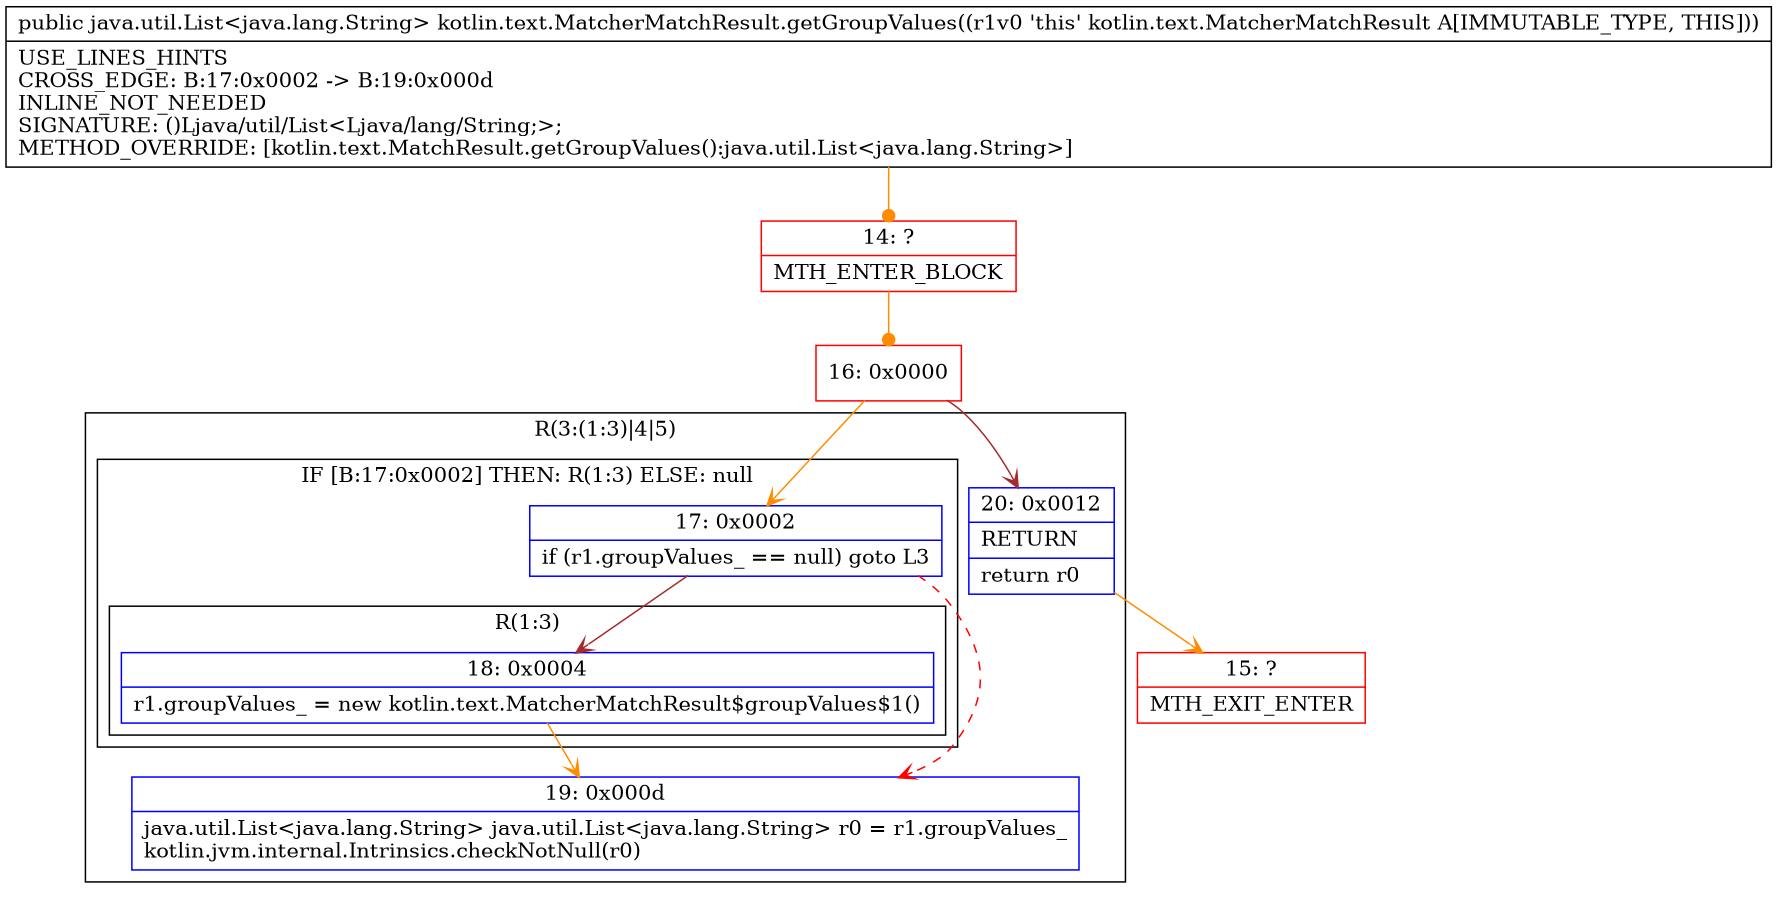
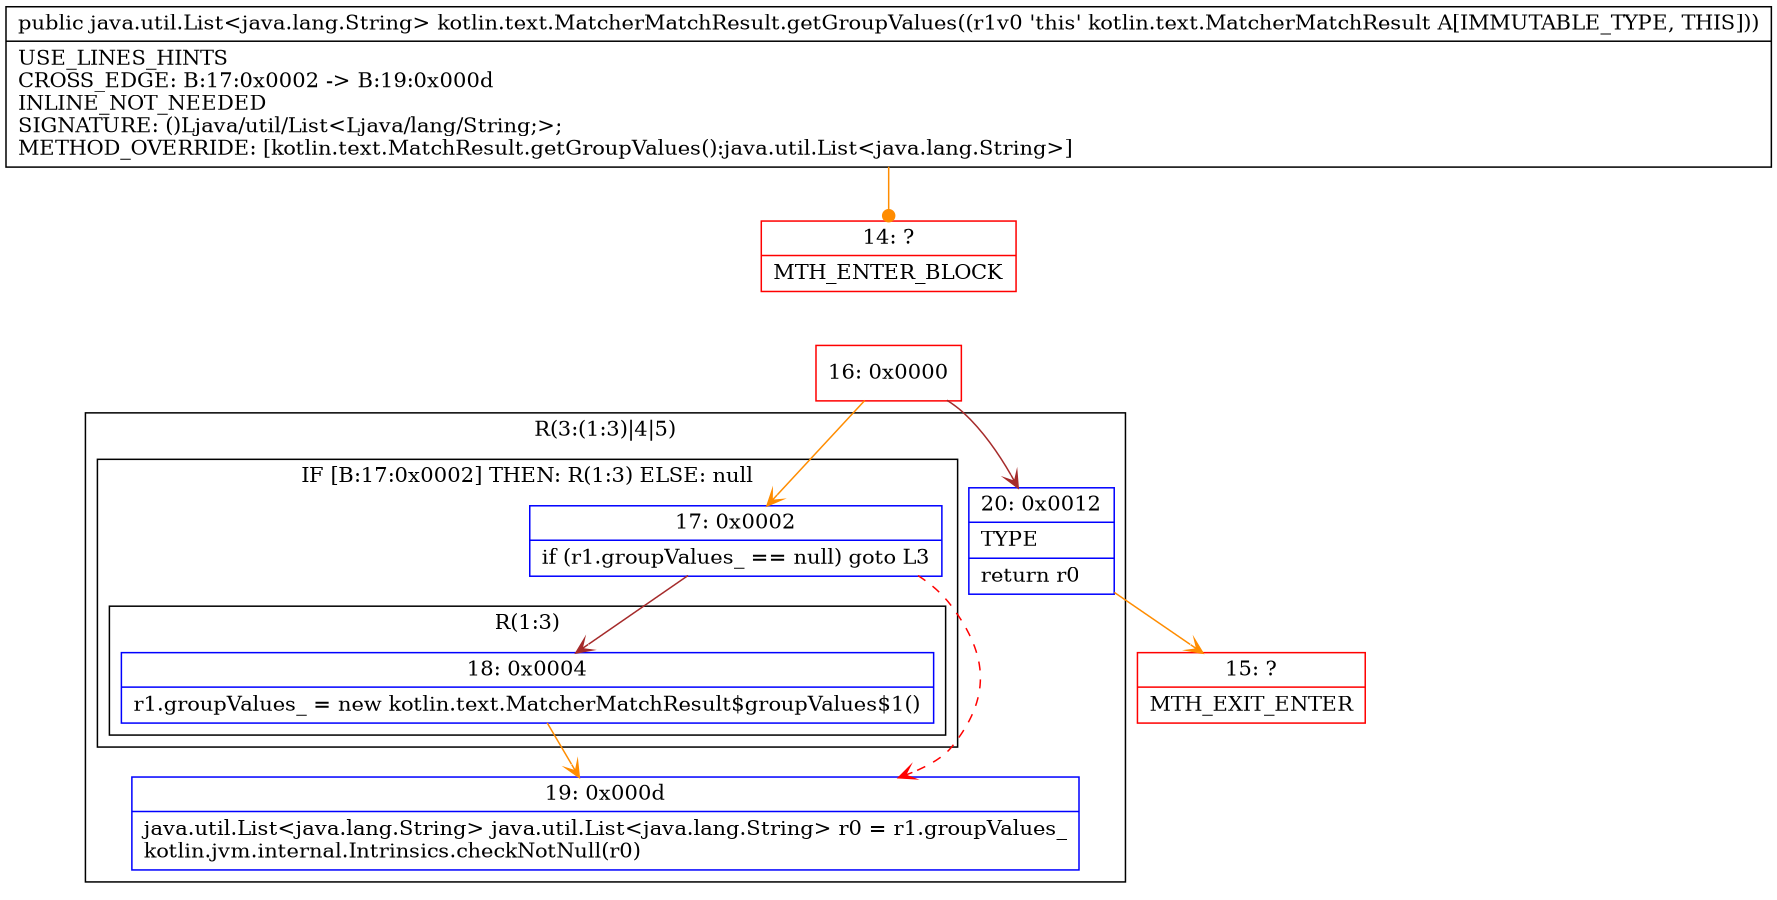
edge "14: ?" -> "16: 0x0000": removed
node "20: 0x0012": text "RETURN" -> "TYPE"
